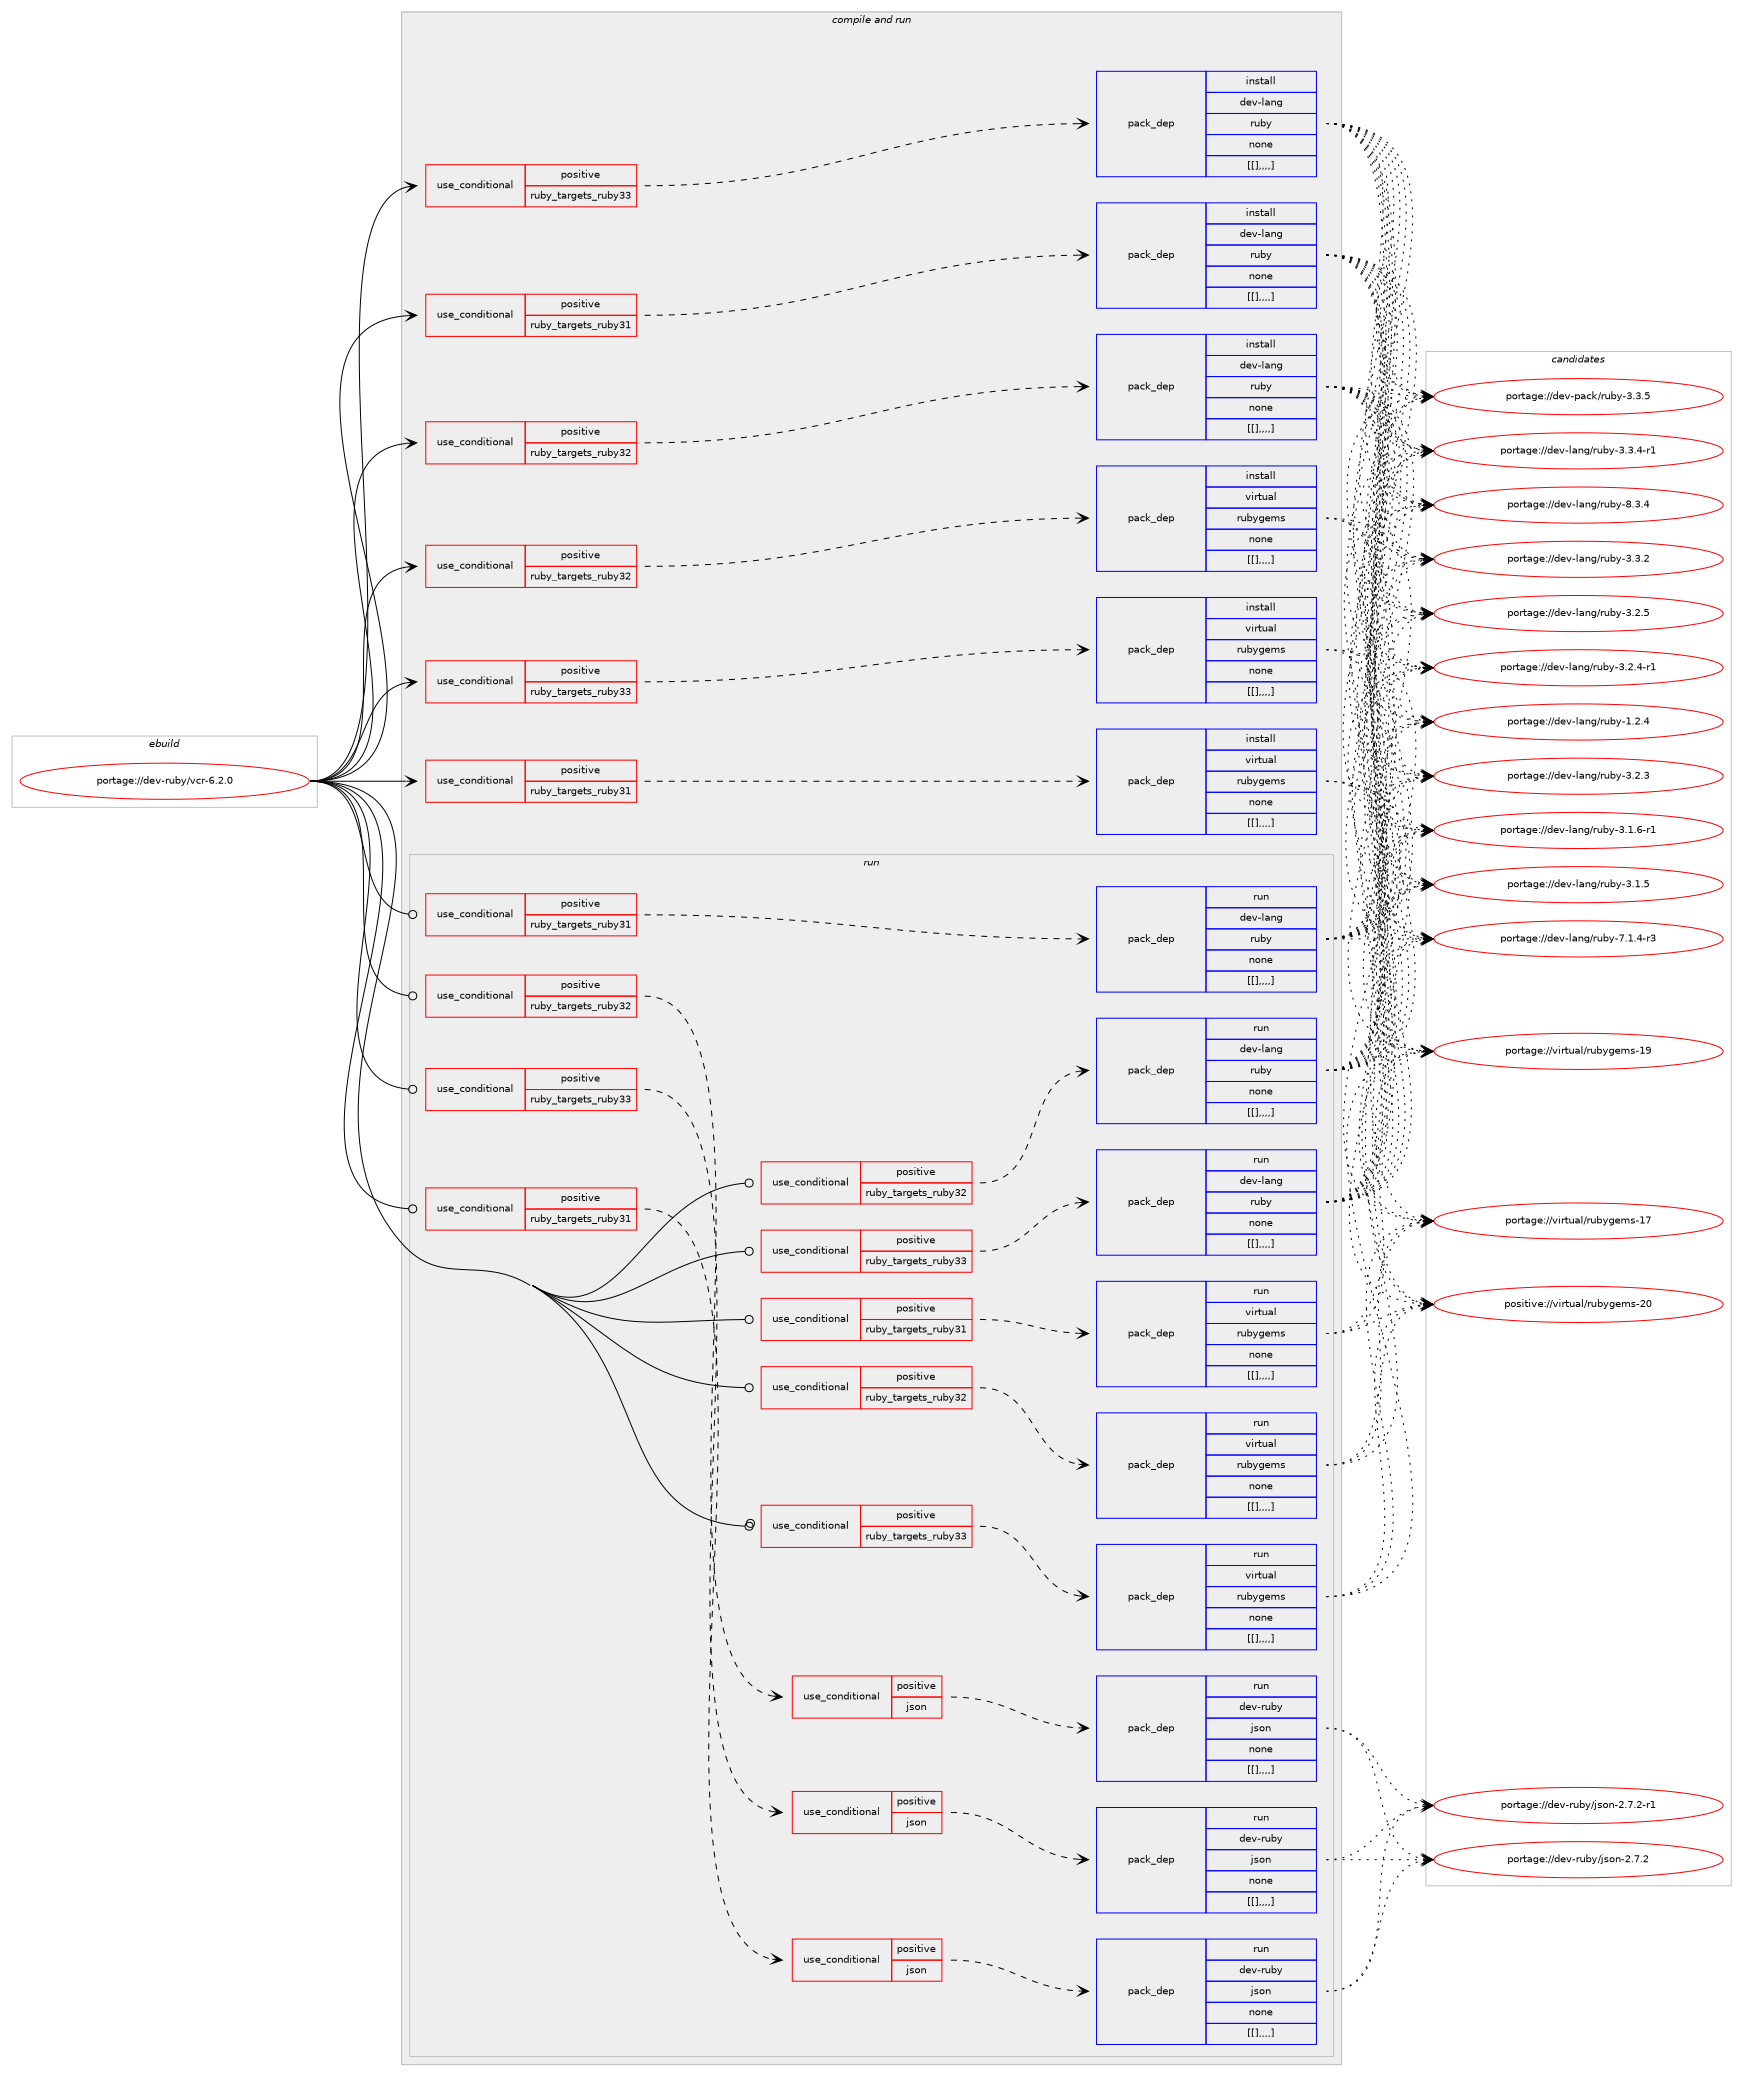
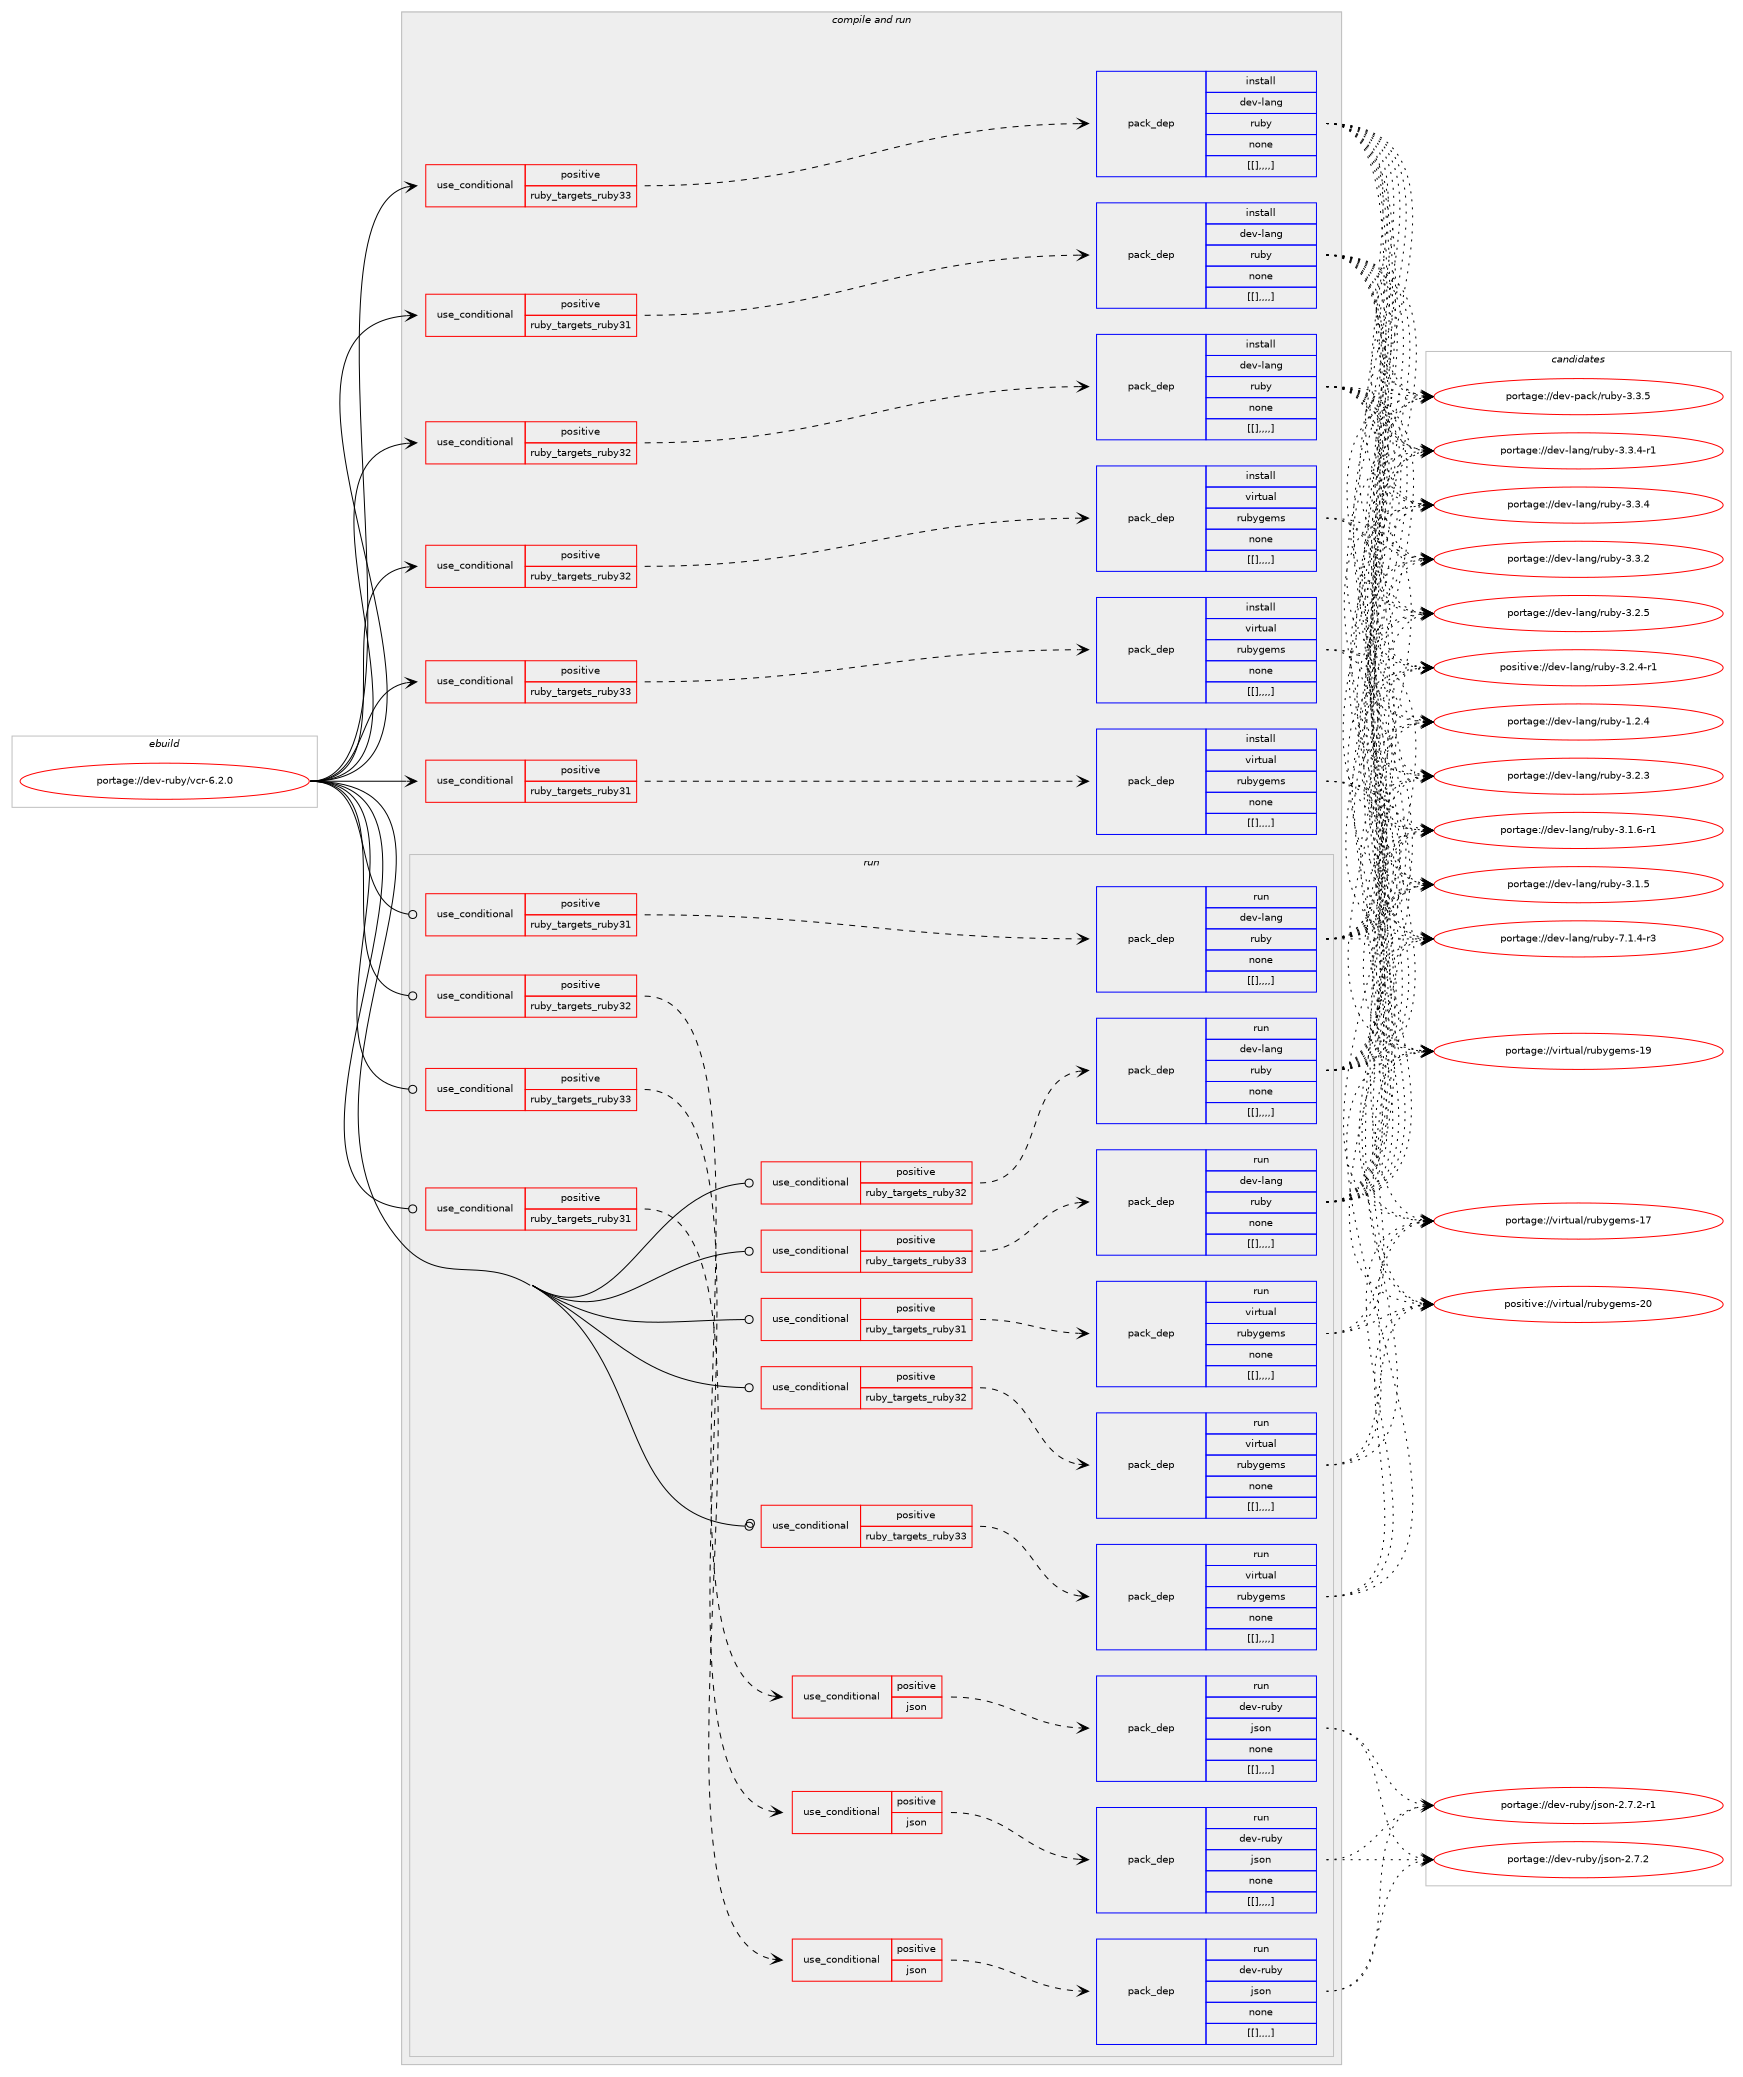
node "portage://dev-lang/ruby-8.3.4": label "portage://dev-lang/ruby-8.3.4" -> "portage://dev-lang/ruby-3.3.4"
node "portage://dev-lang/ruby-3.2.4-r1": label "portage://dev-lang/ruby-3.2.4-r1" -> "positive://dev-lang/ruby-3.2.4-r1"
